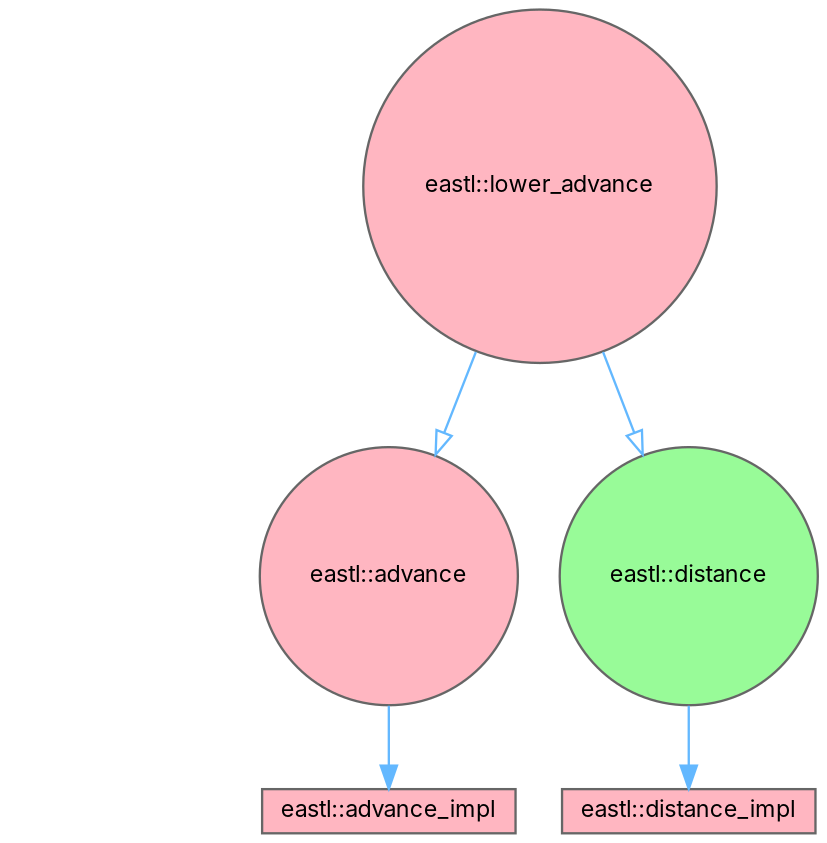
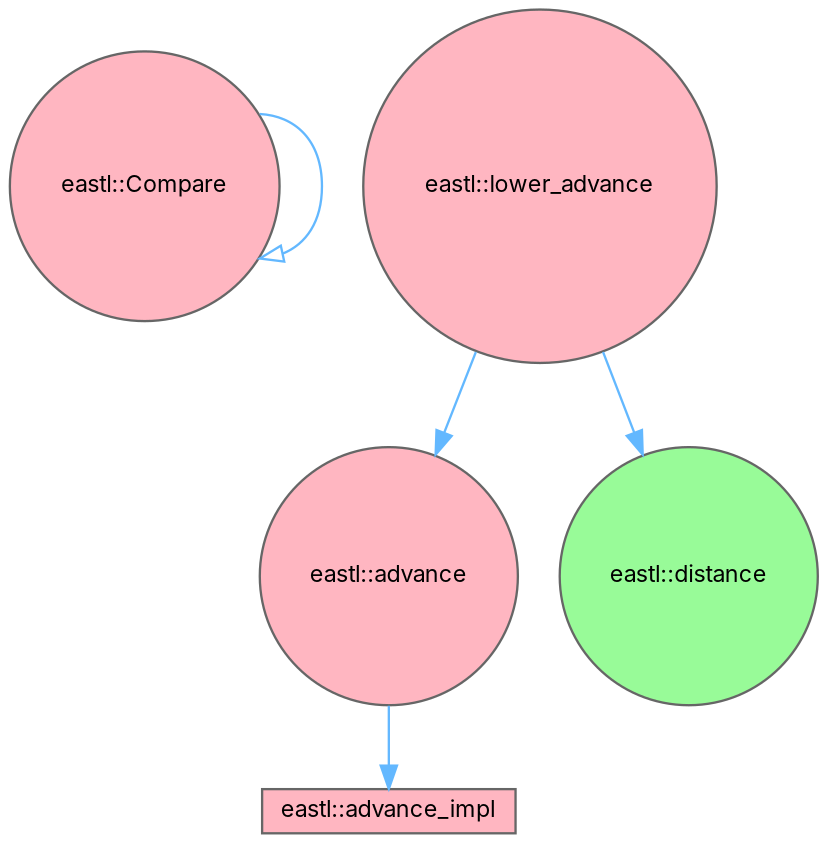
node "eastl::Compare": added
edge "eastl::lower_advance" -> "eastl::advance": arrowhead onormal -> normal
edge "eastl::lower_advance" -> "eastl::distance": arrowhead onormal -> normal
node "eastl::distance_impl": removed
